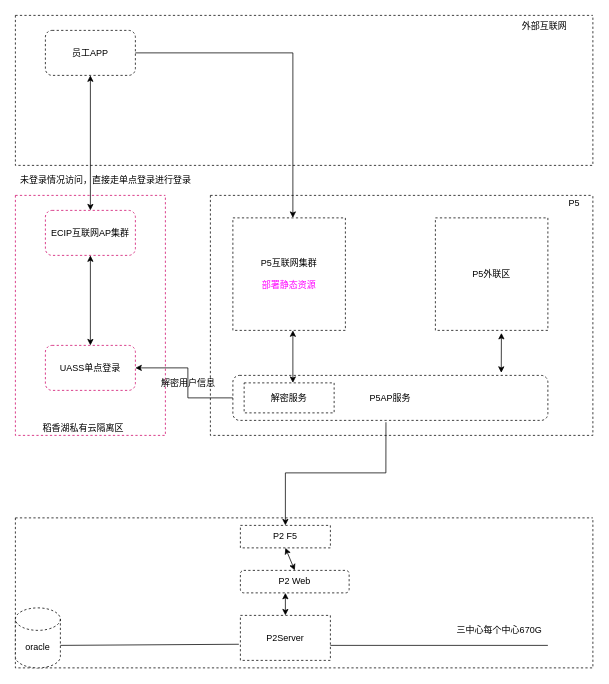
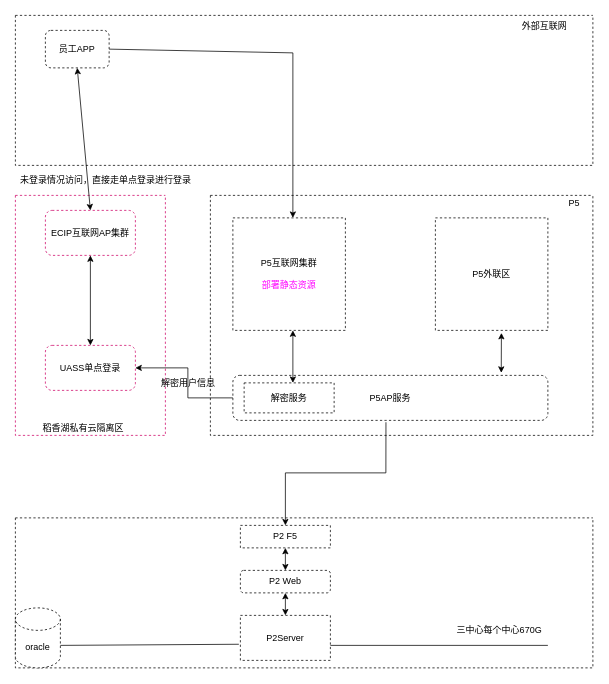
node "员工APP": size 90x45 -> 64x38
node "P2 Web": size 109x23 -> 90x23
